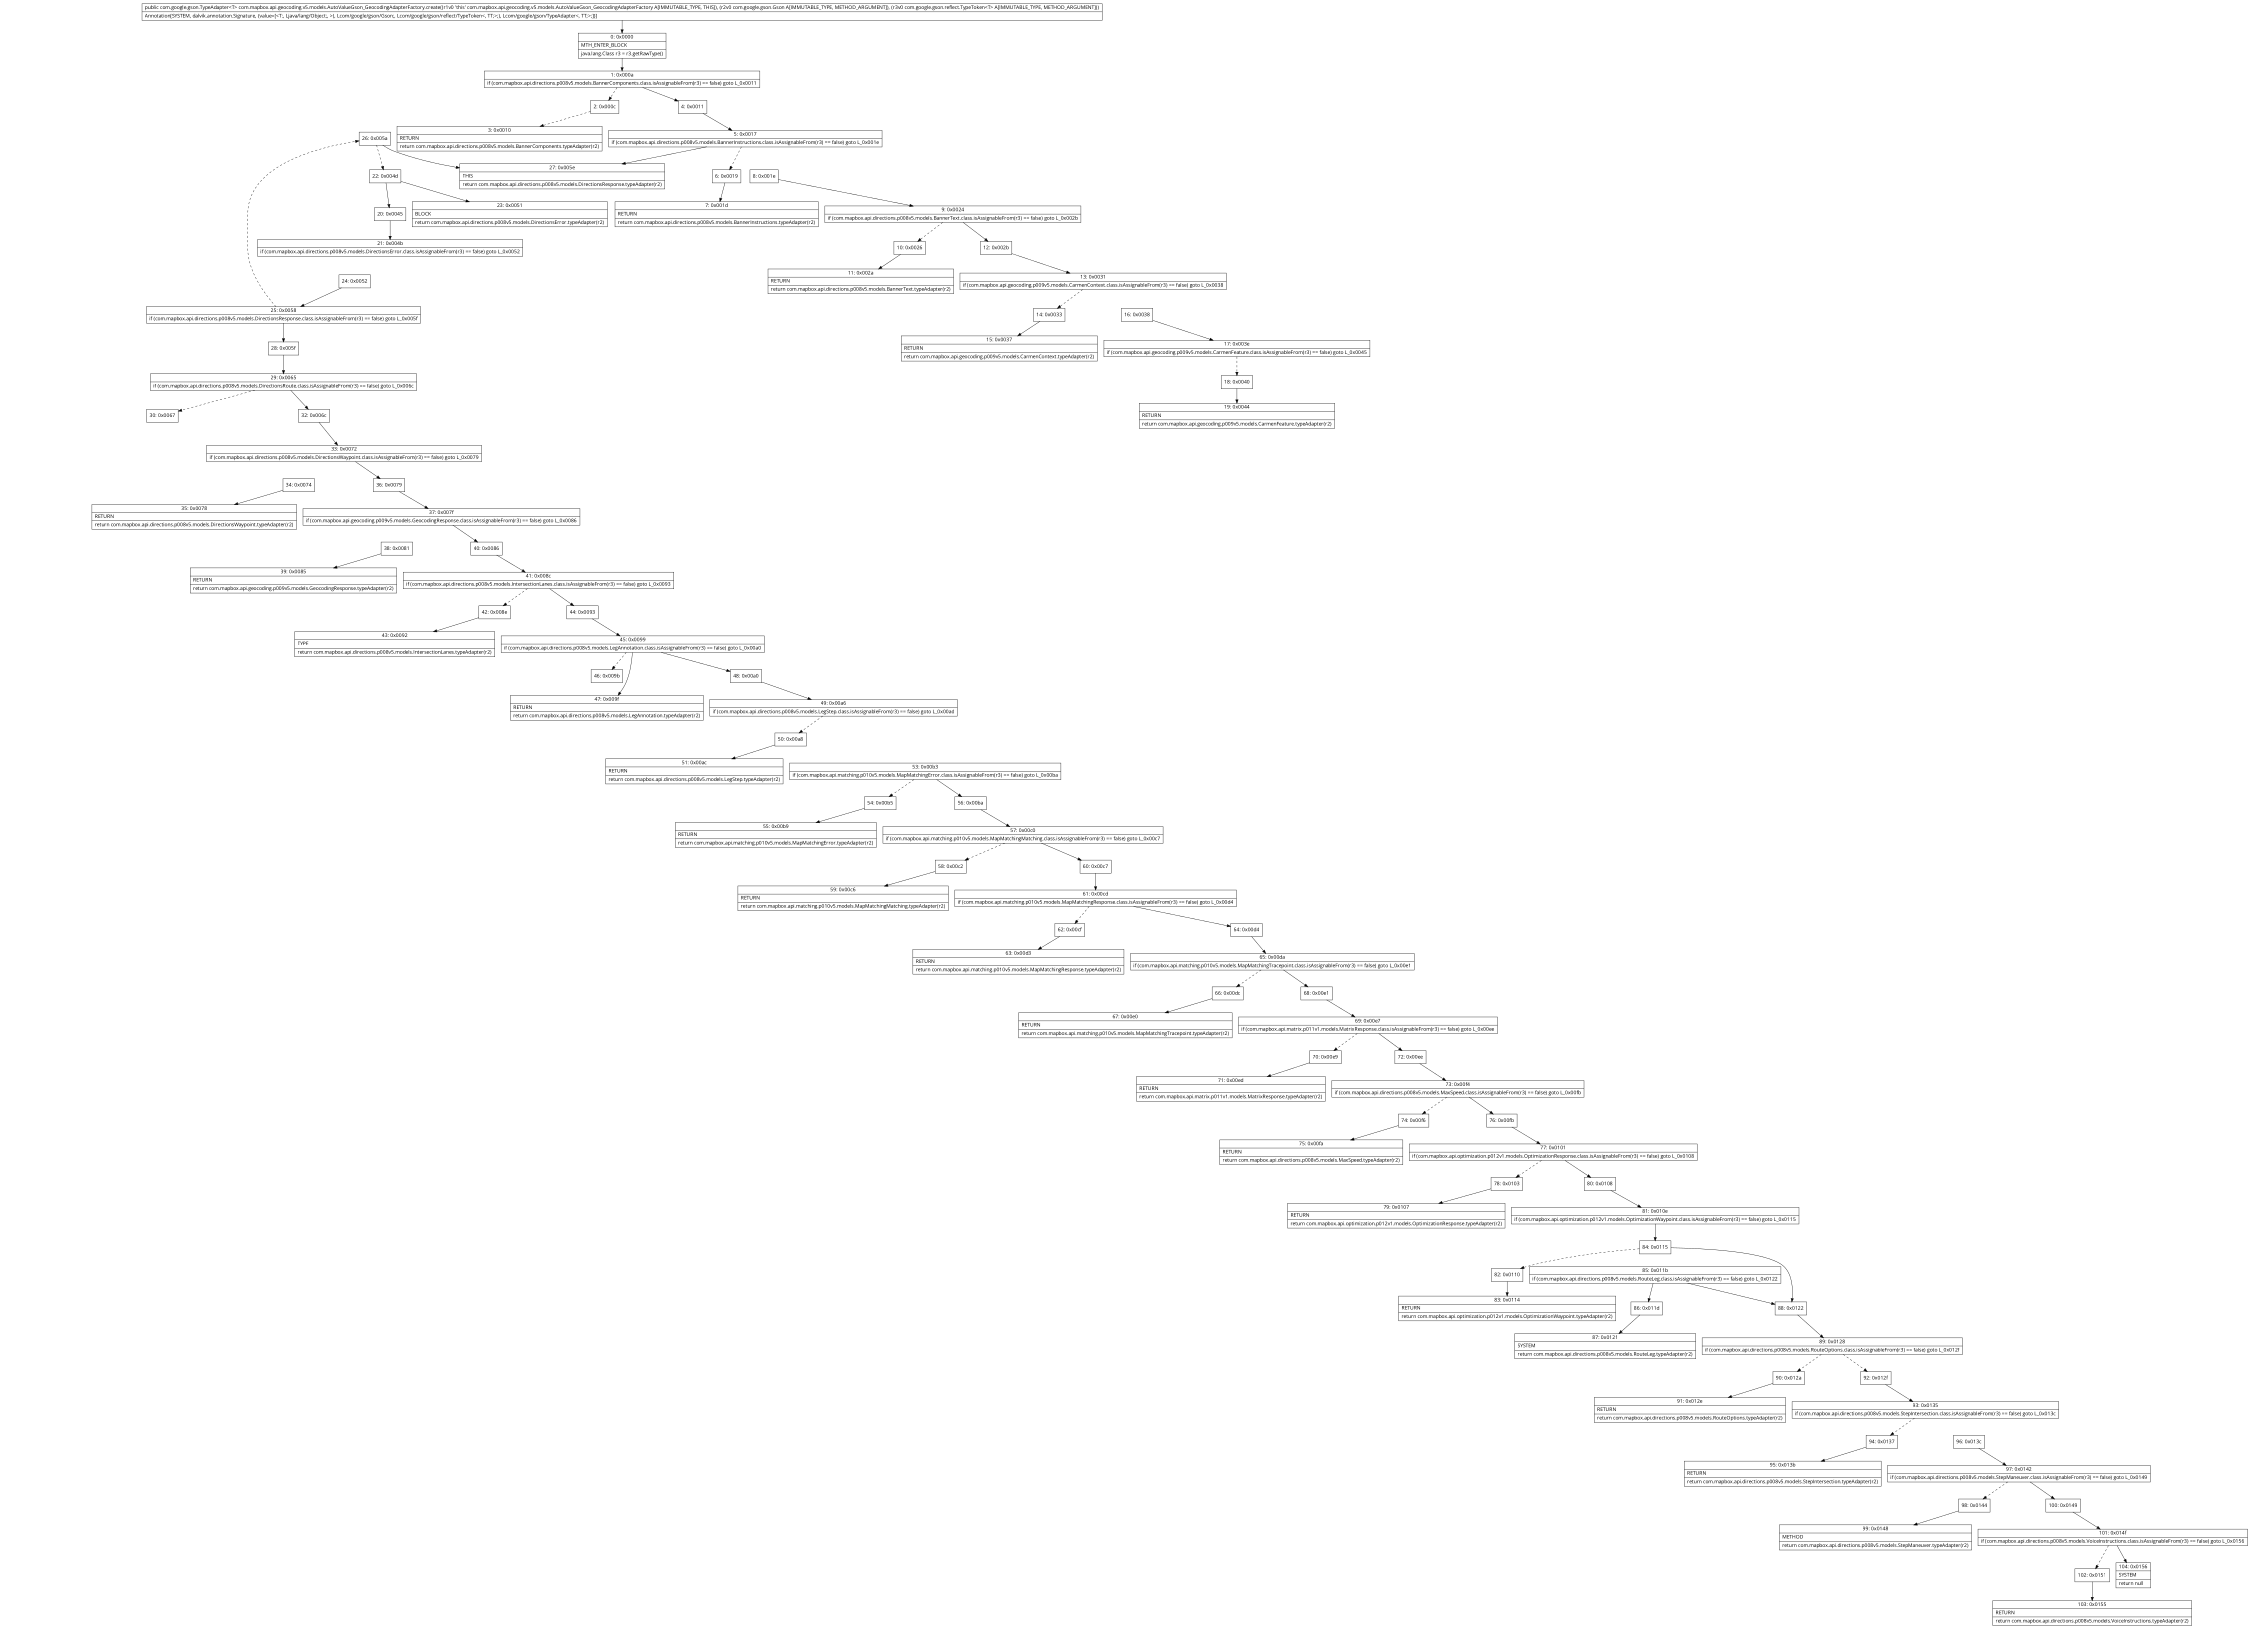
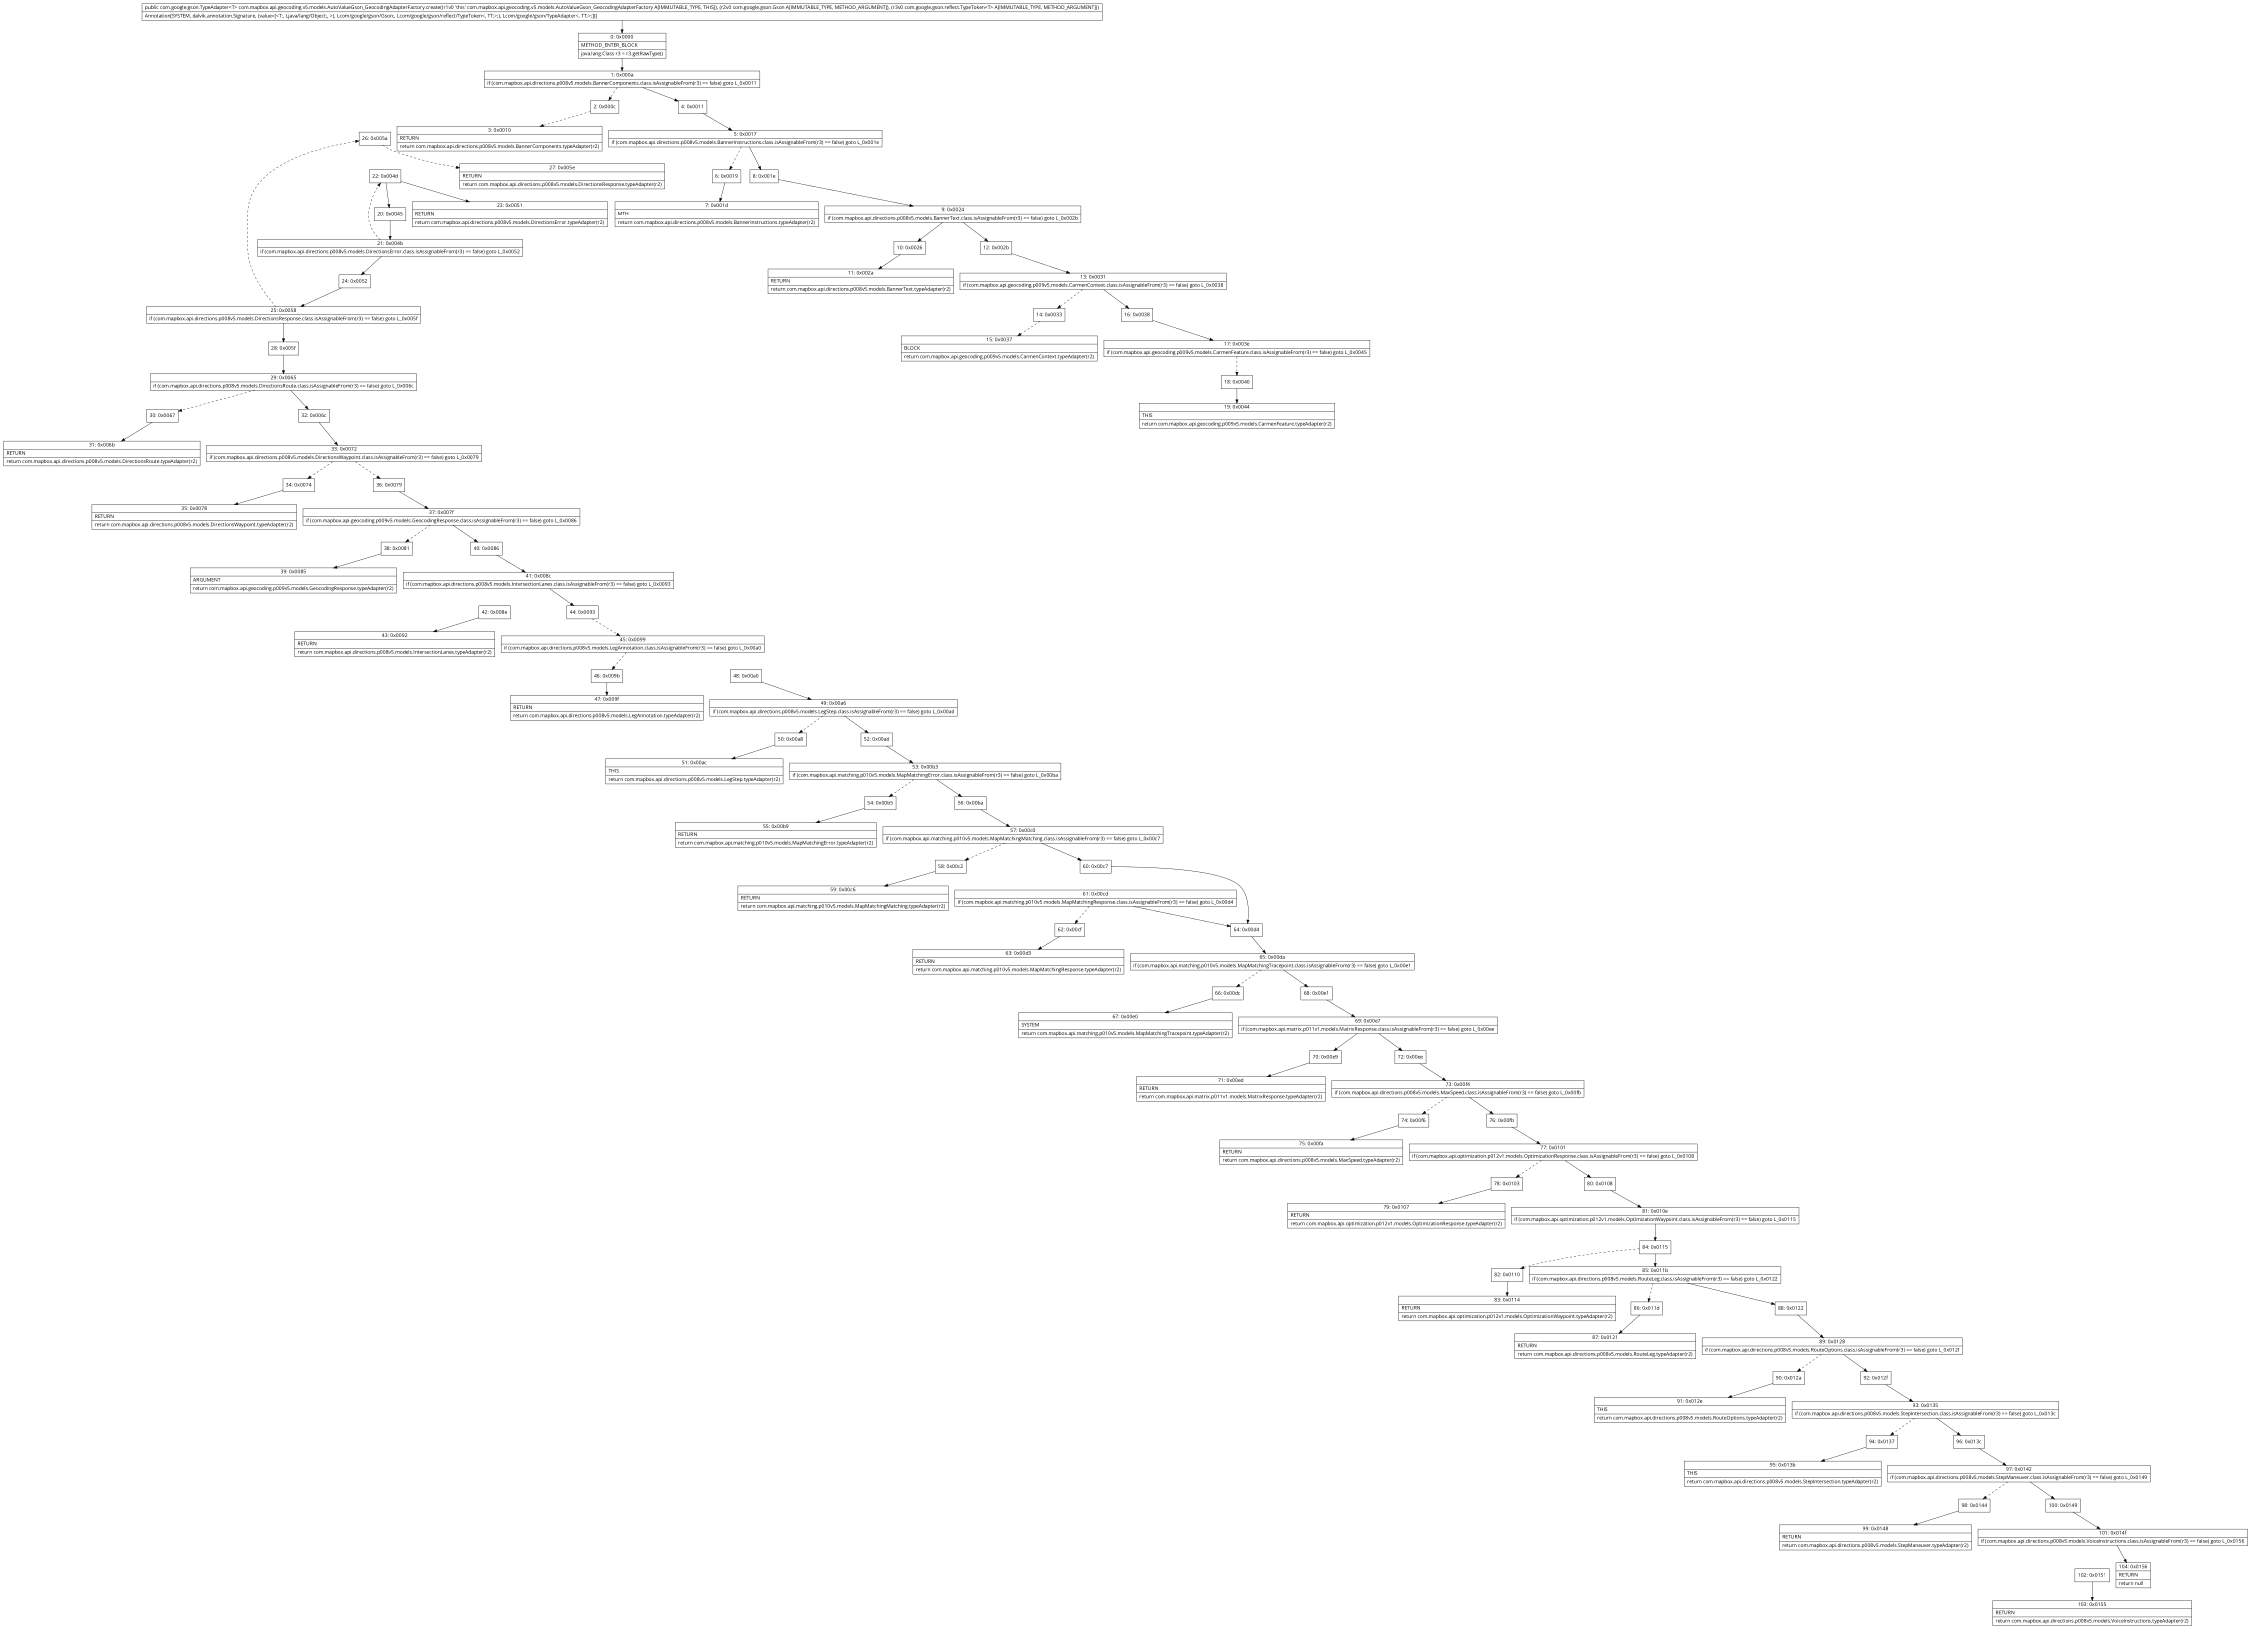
node "0: 0x0000": text "MTH_ENTER_BLOCK" -> "METHOD_ENTER_BLOCK"
edge "5: 0x0017" -> "27: 0x005e": now "5: 0x0017" -> "8: 0x001e"
edge "26: 0x005a" -> "22: 0x004d": now "21: 0x004b" -> "22: 0x004d"
edge "26: 0x005a" -> "27: 0x005e": style solid -> dashed
node "27: 0x005e": text "THIS" -> "RETURN"
node "23: 0x0051": text "BLOCK" -> "RETURN"
node "7: 0x001d": text "RETURN" -> "MTH"
edge "9: 0x0024" -> "10: 0x0026": style dashed -> solid
edge "21: 0x004b" -> "24: 0x0052": added
edge "13: 0x0031" -> "16: 0x0038": added
edge "14: 0x0033" -> "15: 0x0037": style solid -> dashed
node "15: 0x0037": text "RETURN" -> "BLOCK"
node "19: 0x0044": text "RETURN" -> "THIS"
node "31: 0x006b": added
edge "33: 0x0072" -> "34: 0x0074": added
edge "33: 0x0072" -> "36: 0x0079": style solid -> dashed
edge "37: 0x007f" -> "38: 0x0081": added
node "39: 0x0085": text "RETURN" -> "ARGUMENT"
edge "41: 0x008c" -> "42: 0x008e": removed
edge "44: 0x0093" -> "45: 0x0099": style solid -> dashed
node "43: 0x0092": text "TYPE" -> "RETURN"
edge "45: 0x0099" -> "48: 0x00a0": removed
edge "45: 0x0099" -> "47: 0x009f": now "46: 0x009b" -> "47: 0x009f"
node "52: 0x00ad": added
node "51: 0x00ac": text "RETURN" -> "THIS"
edge "60: 0x00c7" -> "61: 0x00cd": now "60: 0x00c7" -> "64: 0x00d4"
node "67: 0x00e0": text "RETURN" -> "SYSTEM"
edge "69: 0x00e7" -> "70: 0x00e9": style dashed -> solid
edge "84: 0x0115" -> "88: 0x0122": now "84: 0x0115" -> "85: 0x011b"
edge "85: 0x011b" -> "86: 0x011d": style solid -> dashed
node "87: 0x0121": text "SYSTEM" -> "RETURN"
edge "89: 0x0128" -> "92: 0x012f": style dashed -> solid
node "91: 0x012e": text "RETURN" -> "THIS"
edge "93: 0x0135" -> "96: 0x013c": added
node "95: 0x013b": text "RETURN" -> "THIS"
node "99: 0x0148": text "METHOD" -> "RETURN"
edge "101: 0x014f" -> "102: 0x0151": removed
node "104: 0x0156": text "SYSTEM" -> "RETURN"
